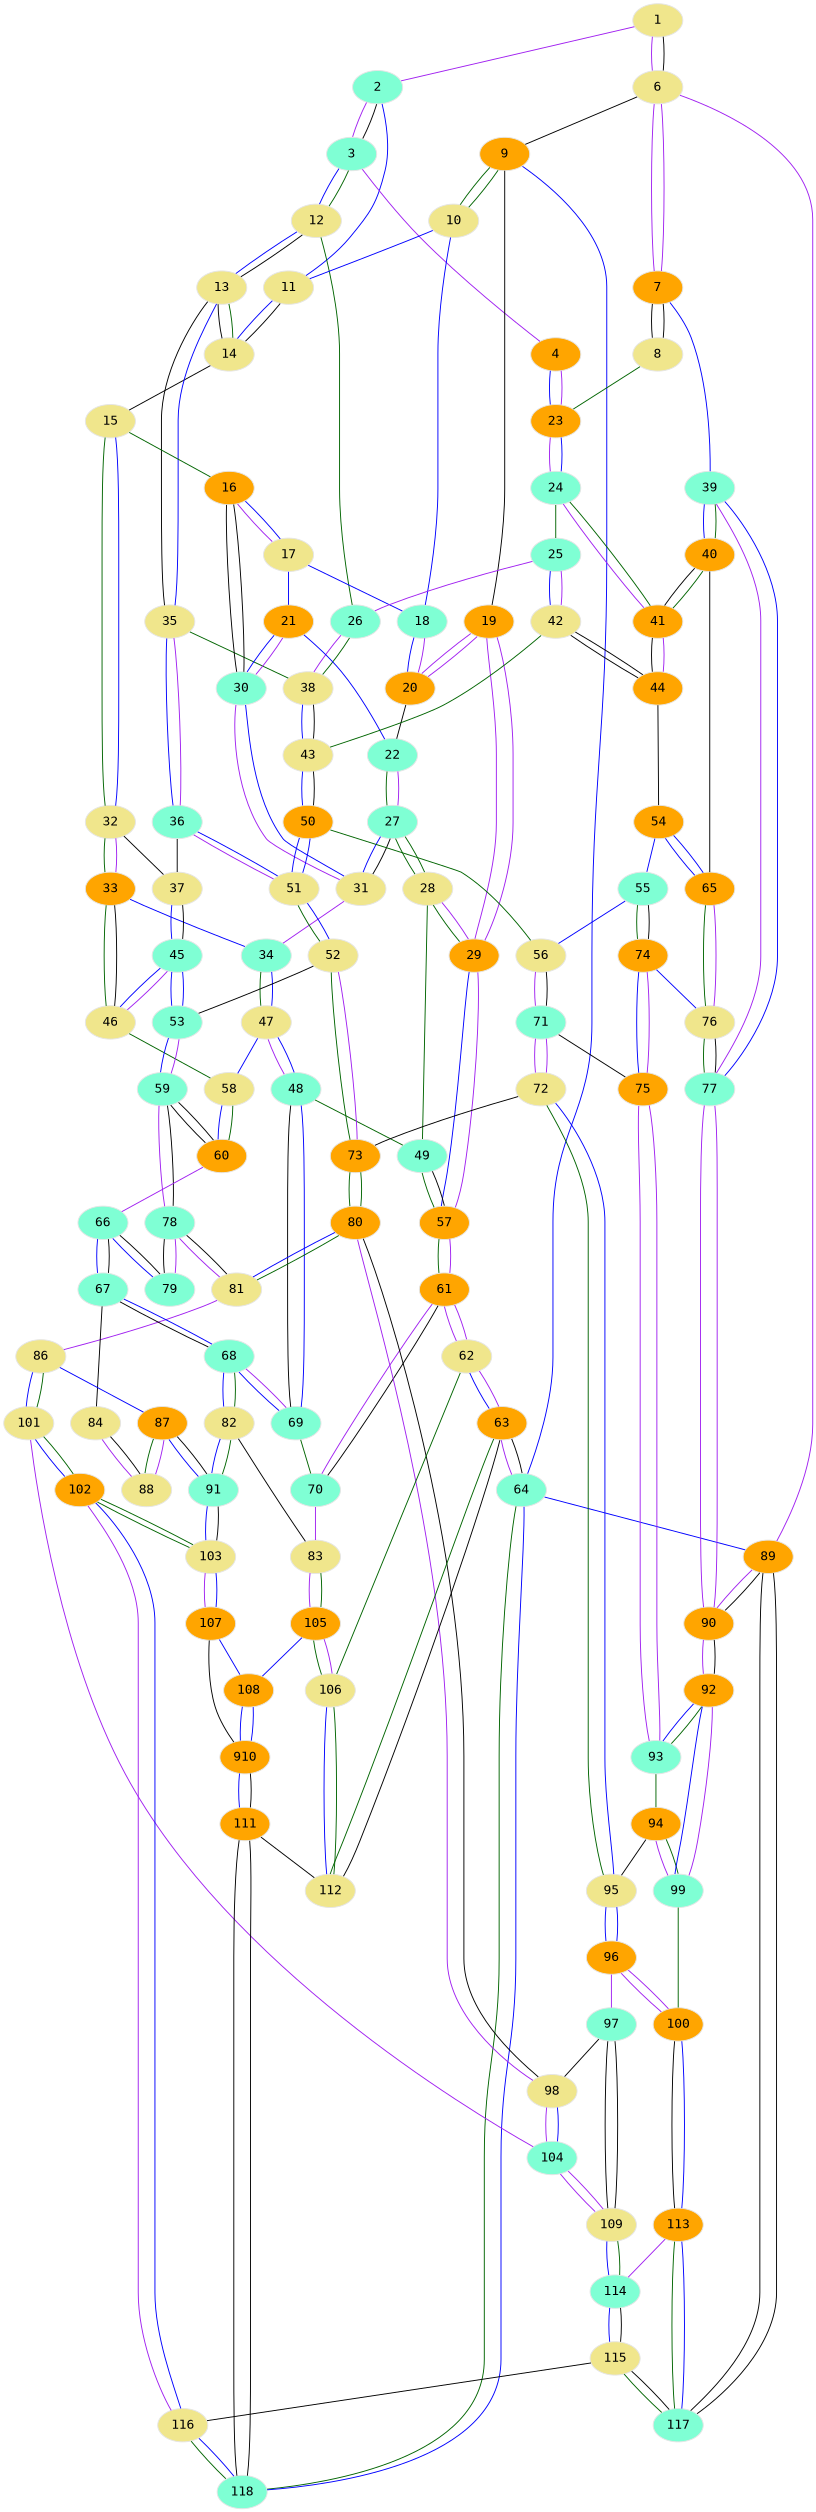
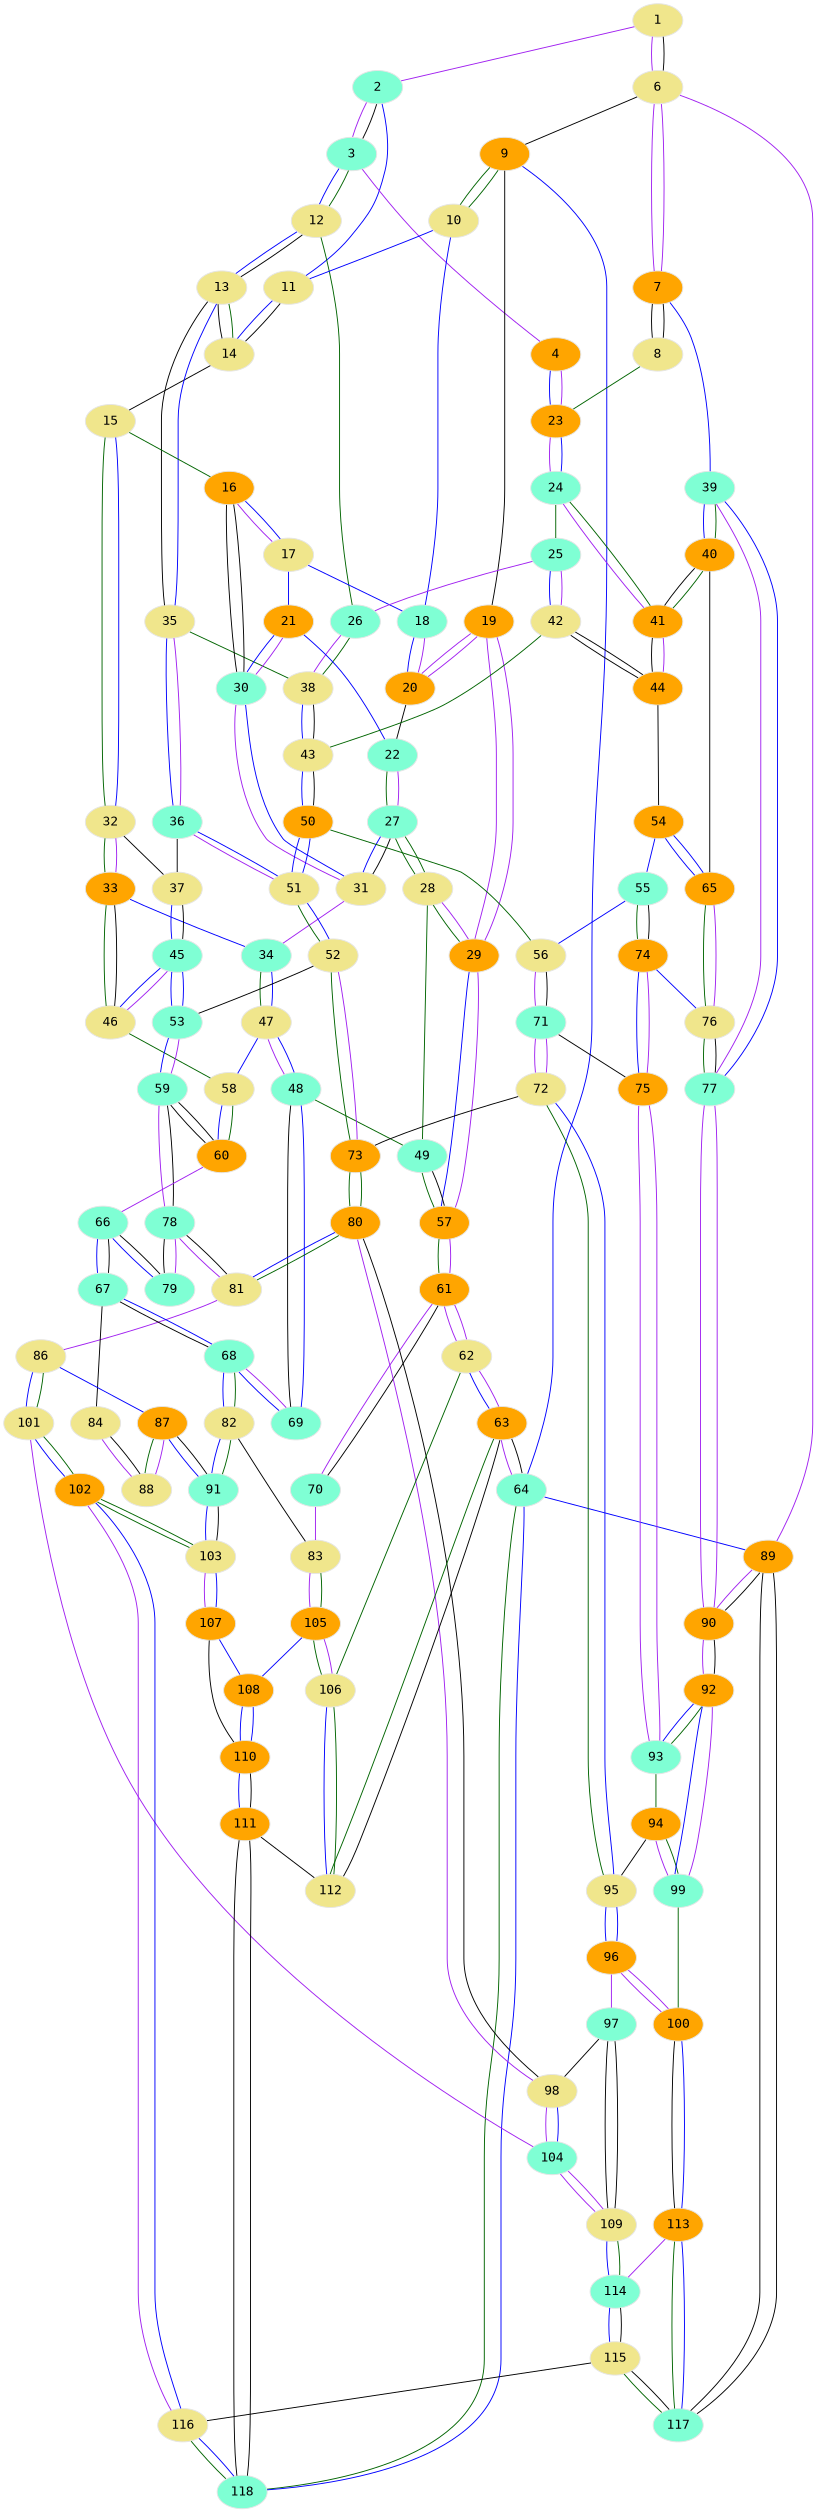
edge "69" -- "70": removed
node "910": label "910" -> "110"
